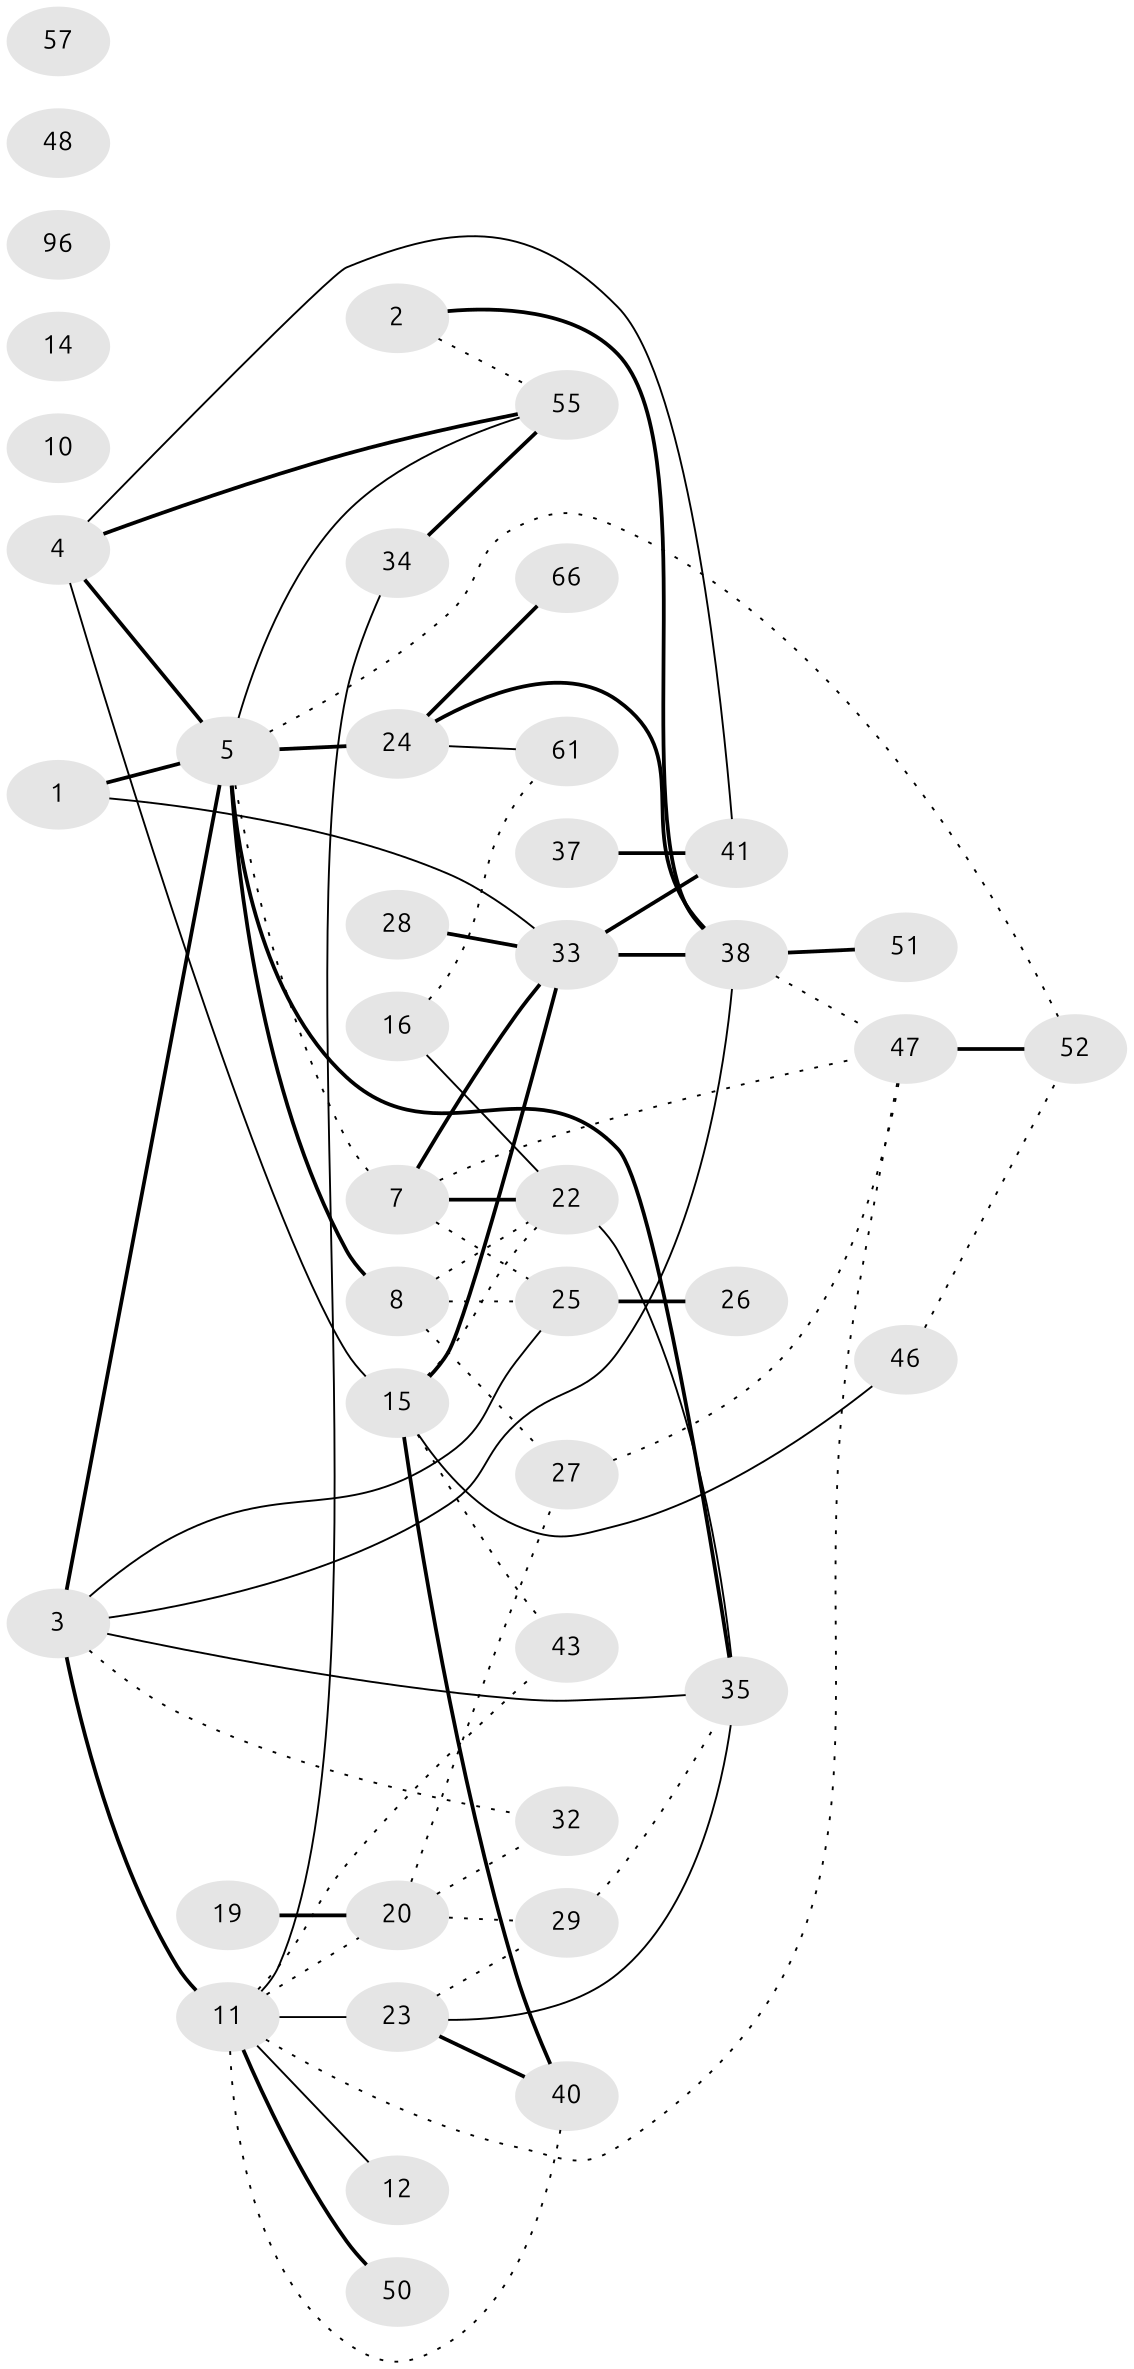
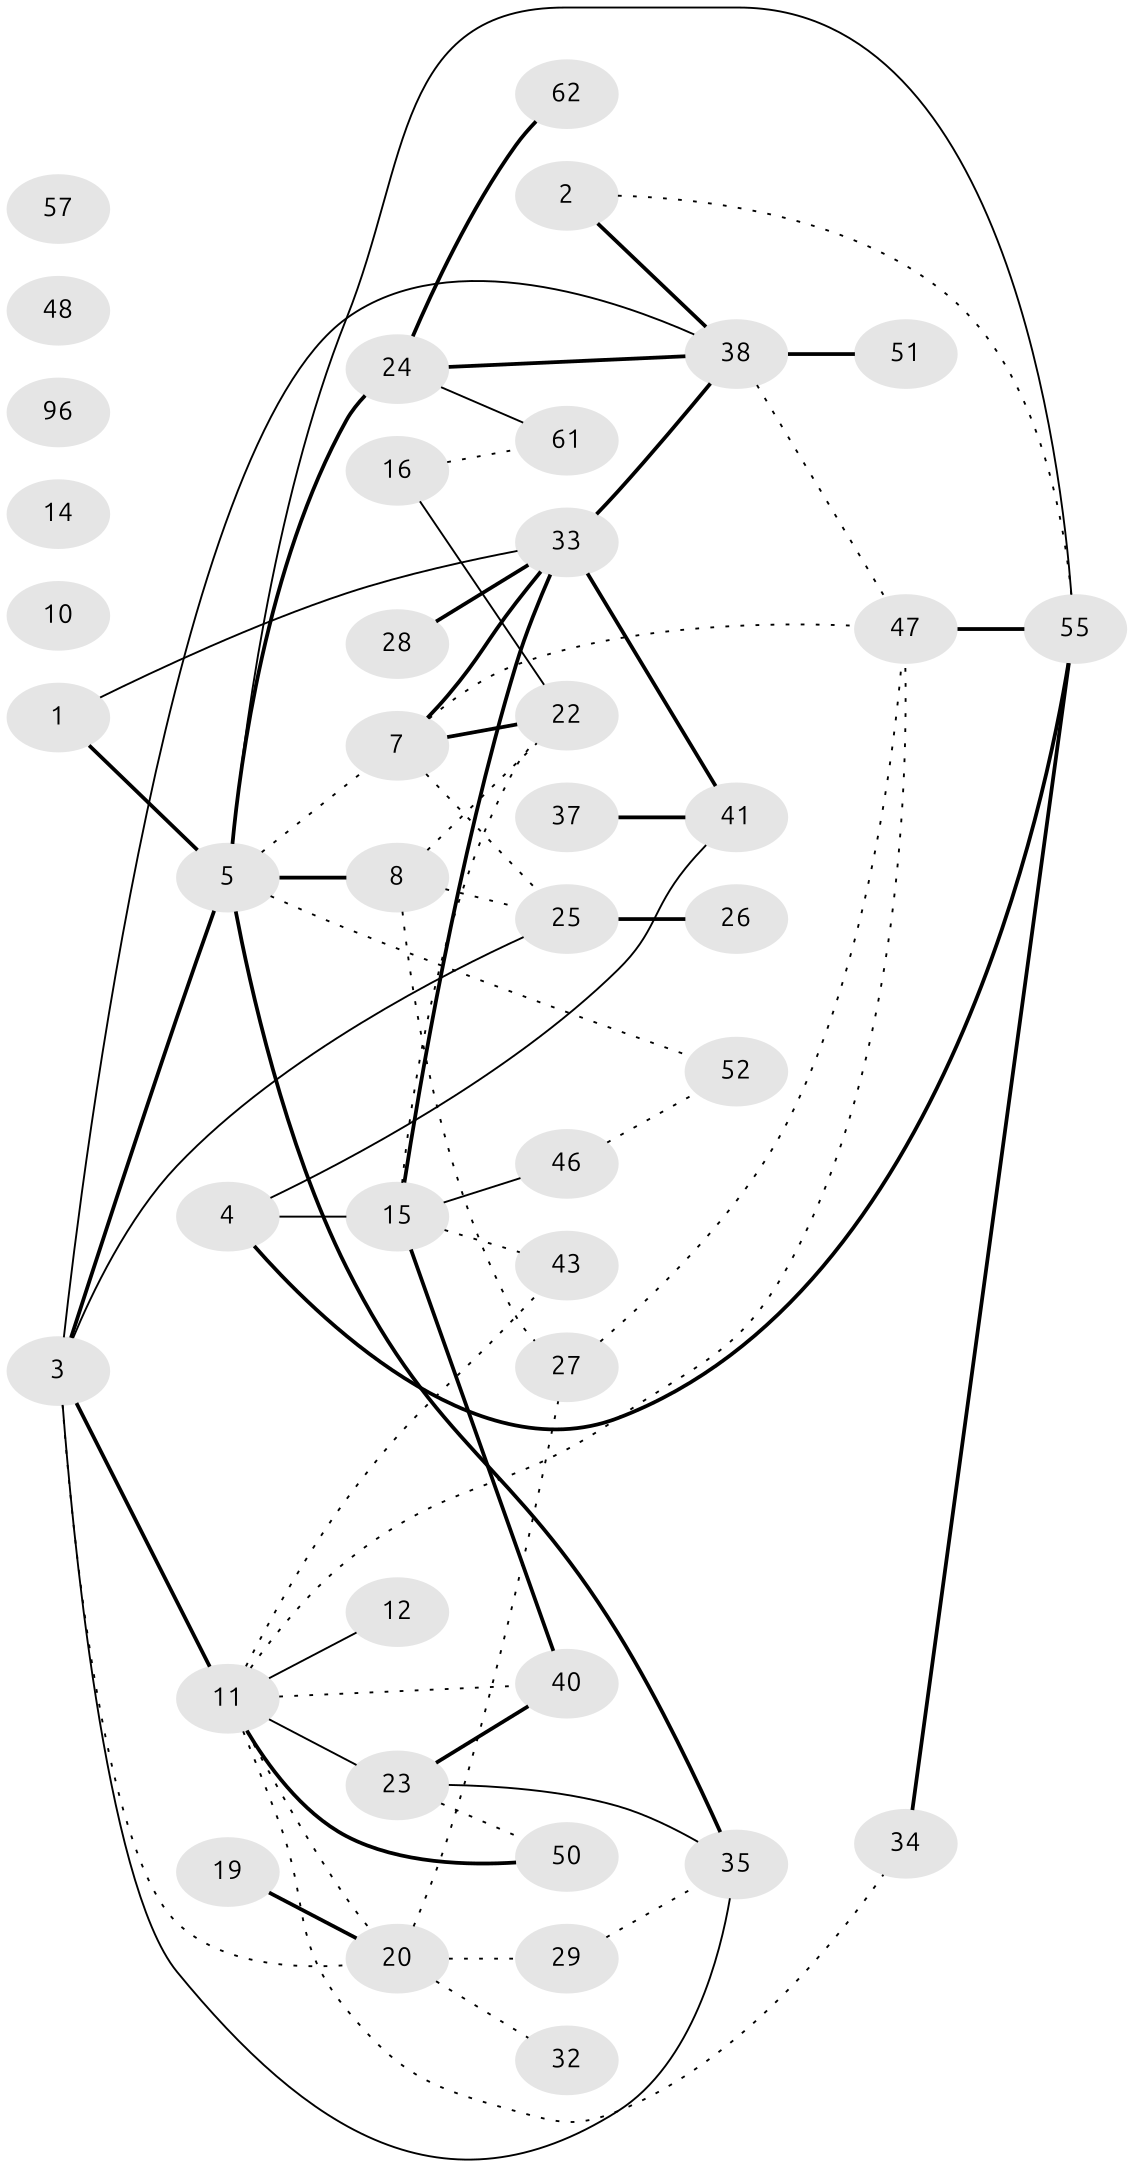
node "66": label "66" -> "62"
edge "4" -- "5": removed
edge "47" -- "52": now "47" -- "55"
edge "34" -- "11": style solid -> dotted
edge "22" -- "35": removed
edge "3" -- "32": now "3" -- "20"
edge "29" -- "23": now "50" -- "23"
